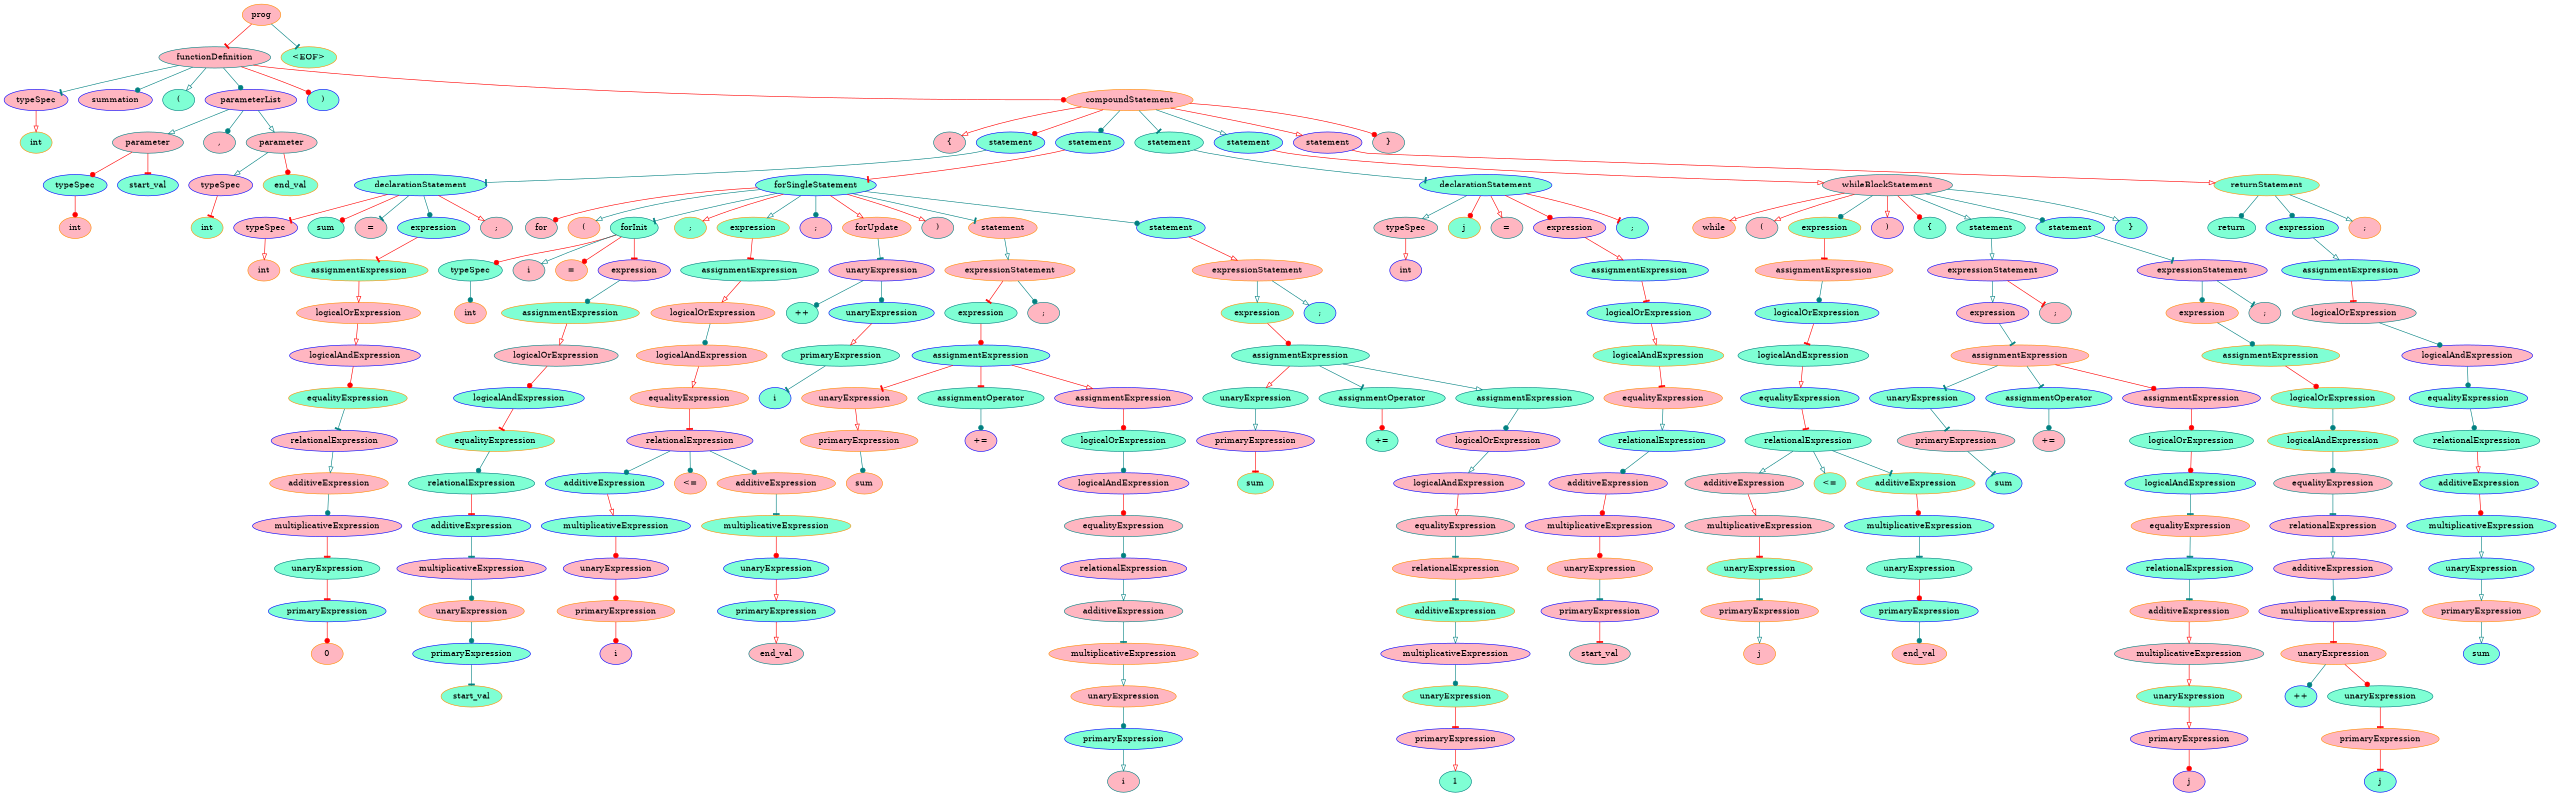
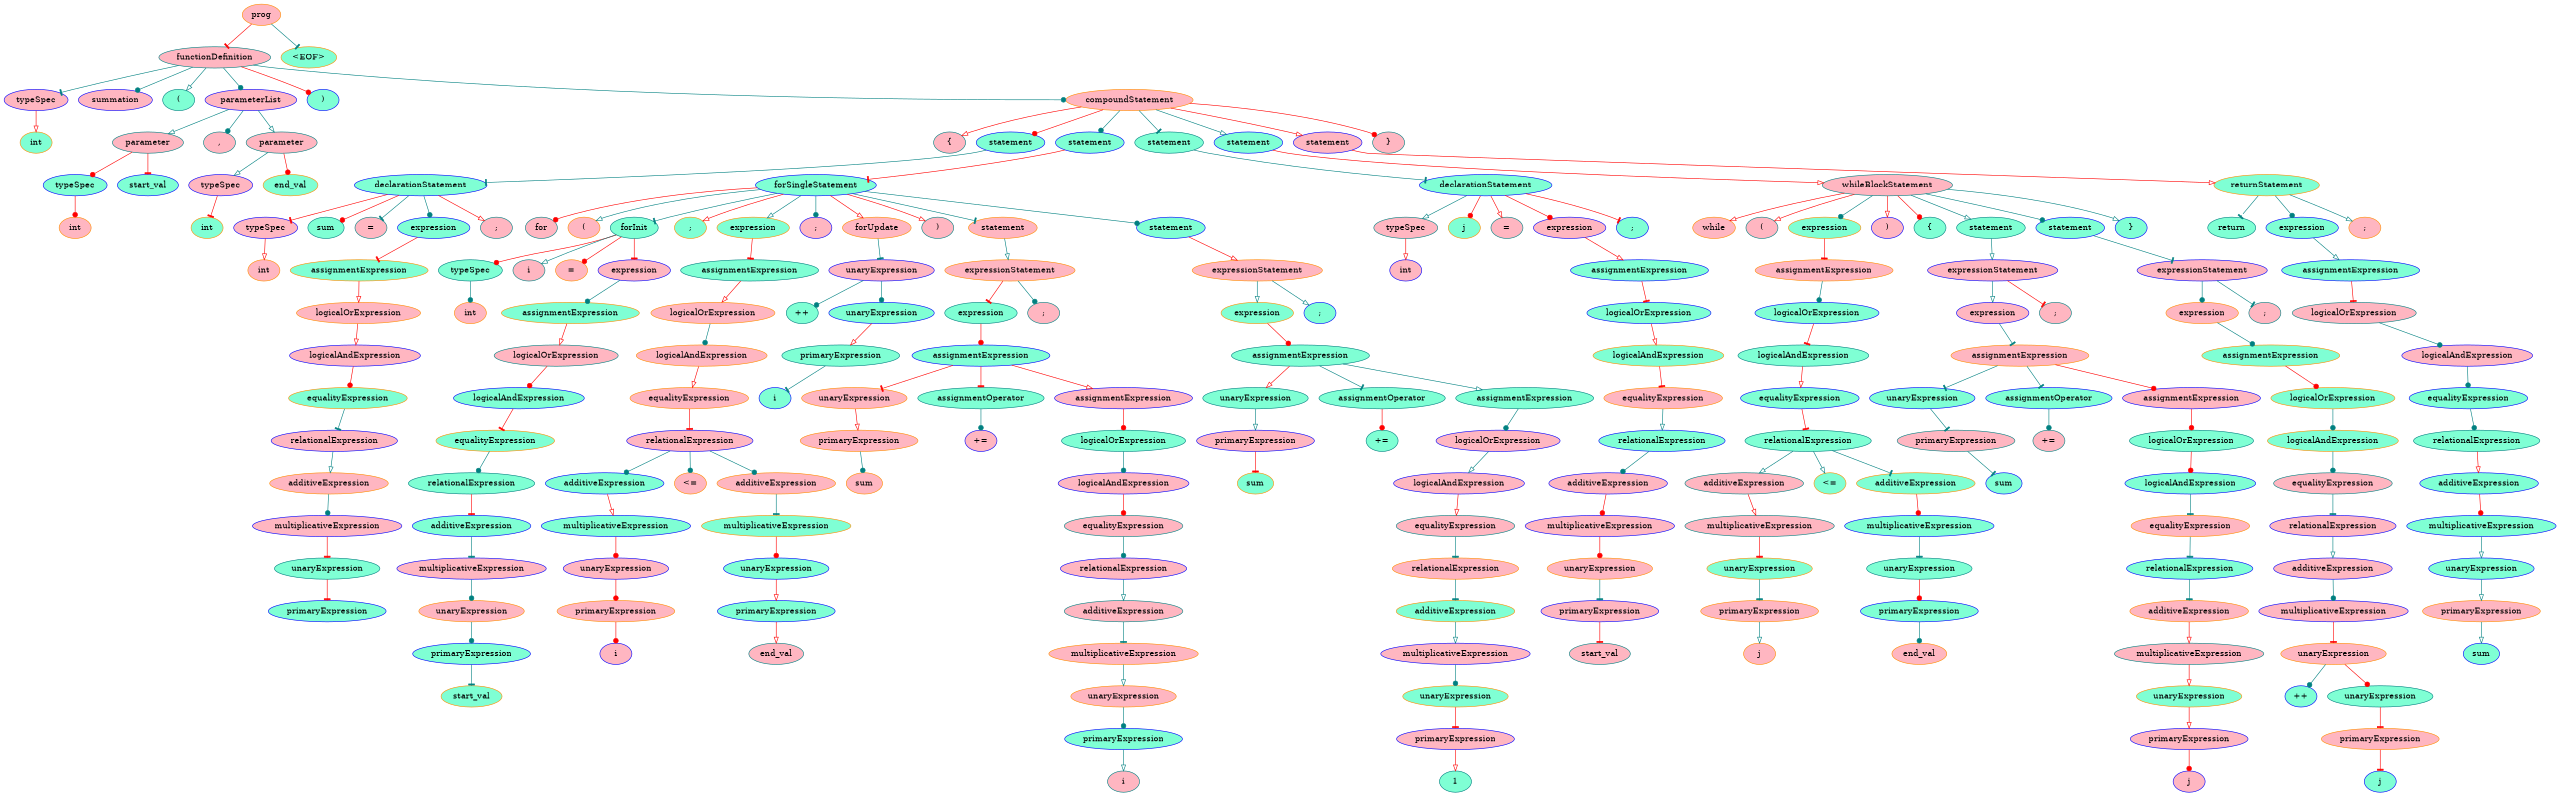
edge "functionDefinition" -> "compoundStatement": color red -> teal
edge "returnStatement" -> "return": arrowhead dot -> tee
node "0": removed
